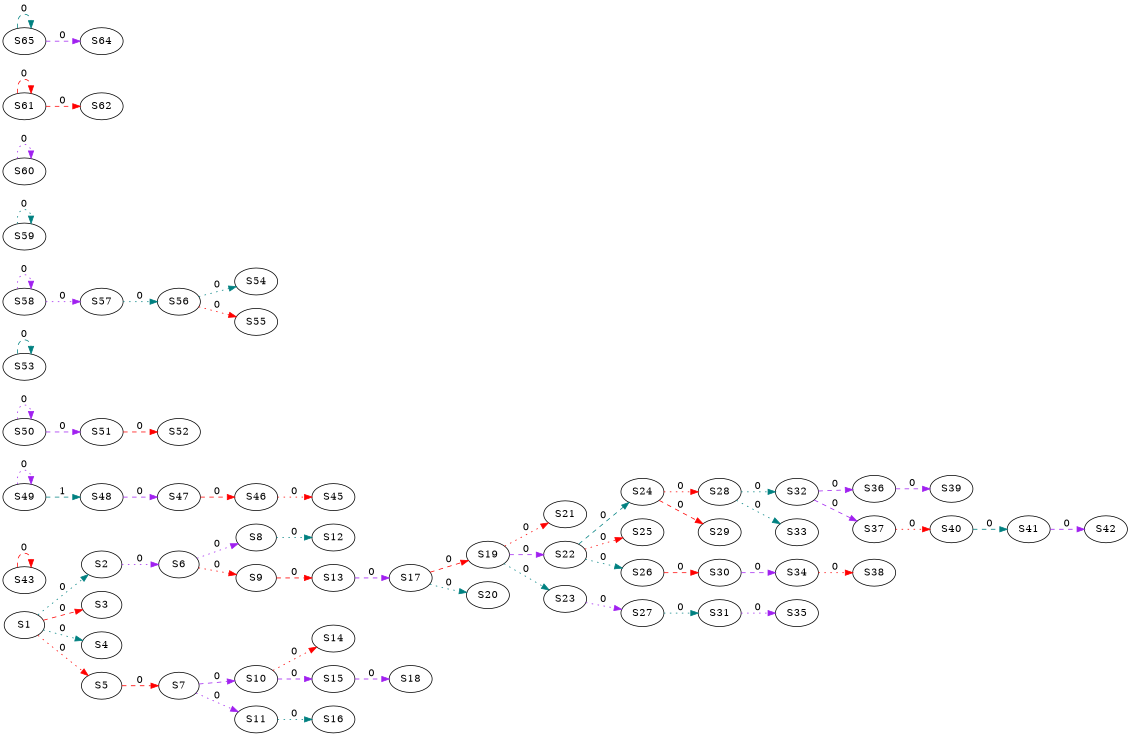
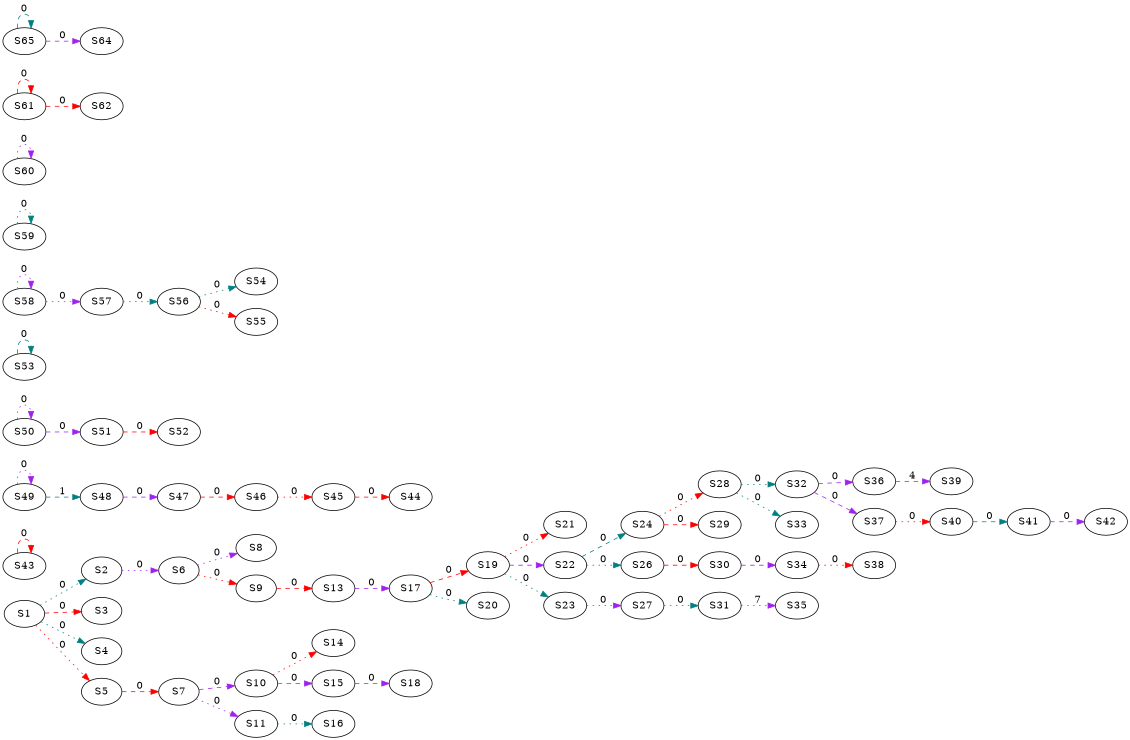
edge "S36" -> "S39": label "0" -> "4"
node "S44": added
node "S25": removed
node "S12": removed
edge "S31" -> "S35": label "0" -> "7"
